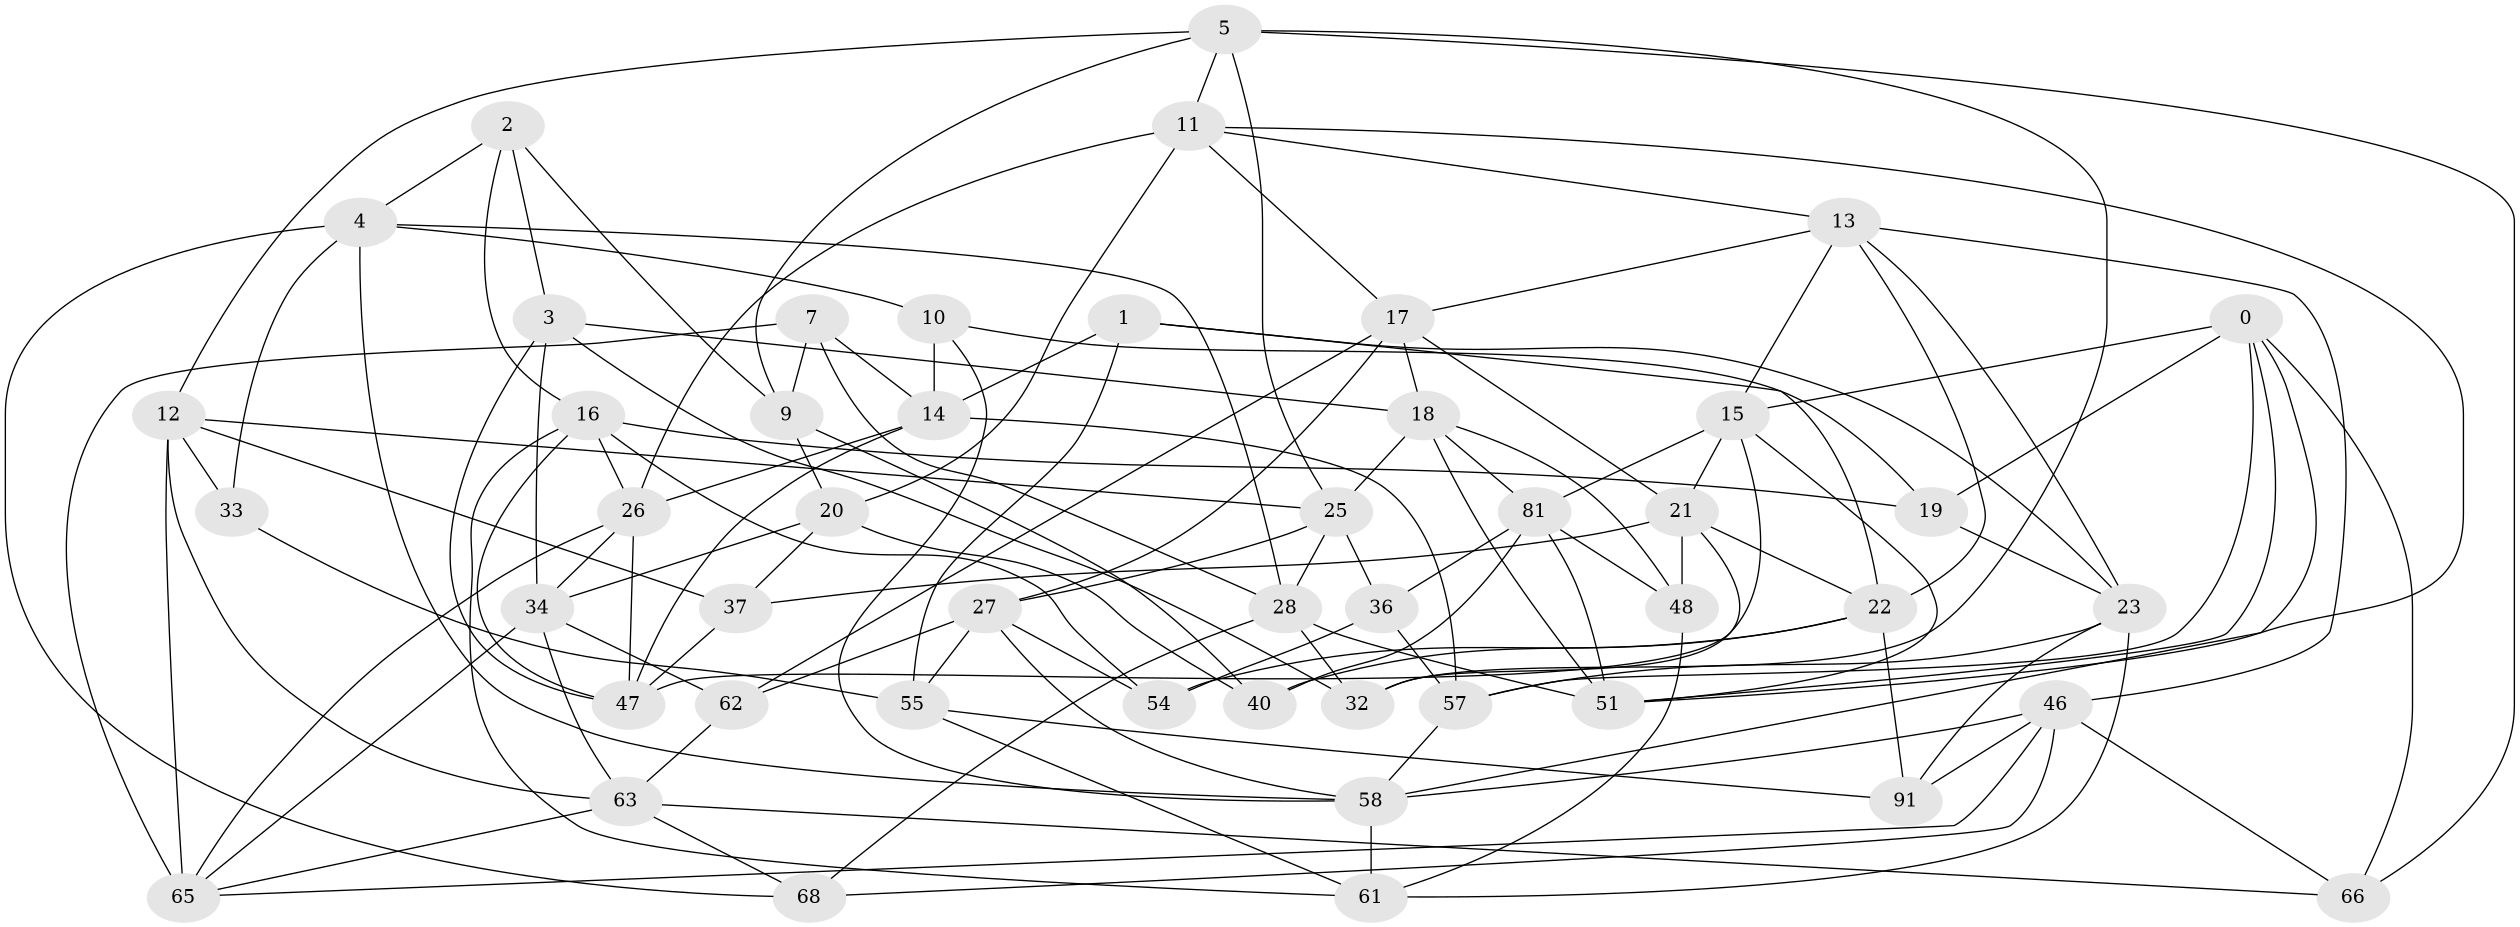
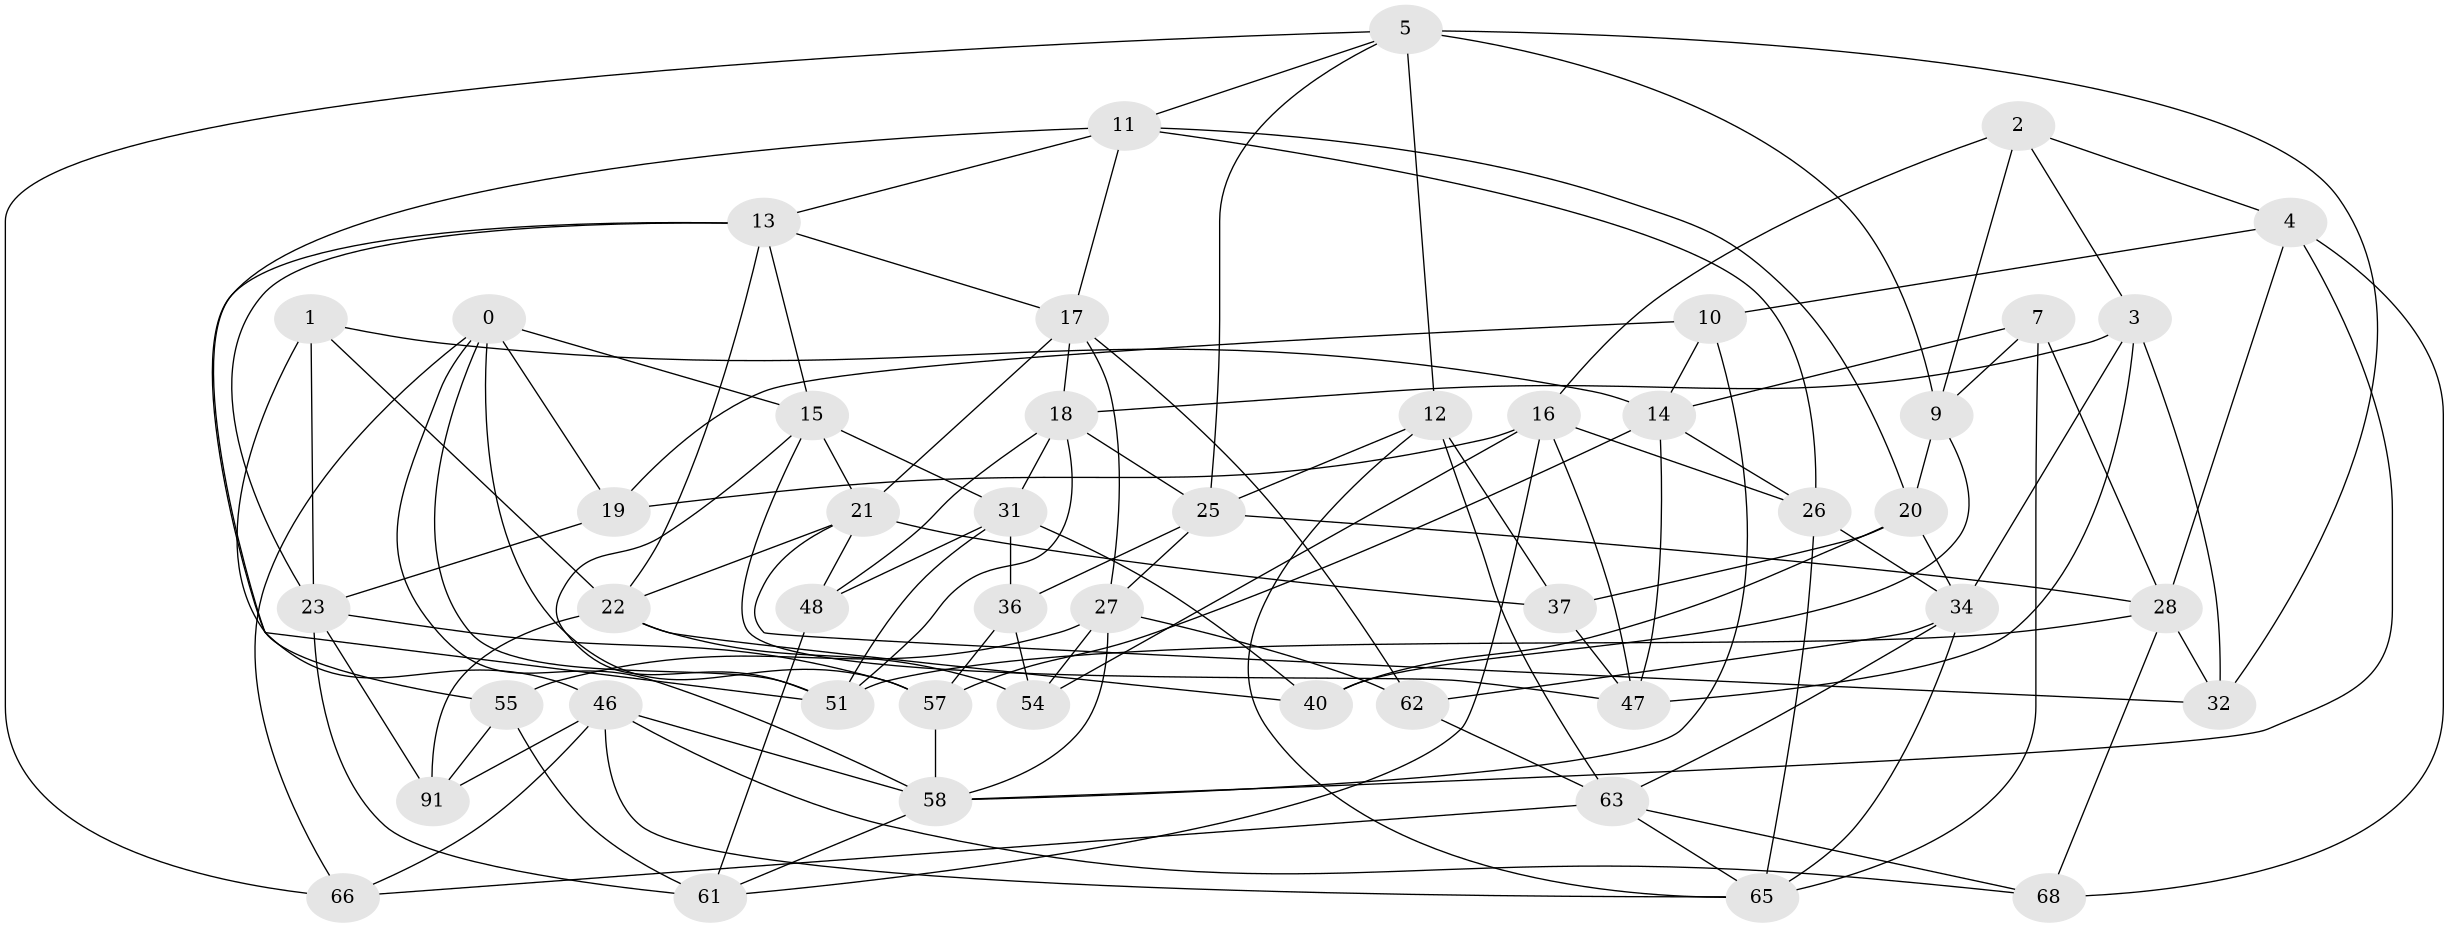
node "33": removed
node "81": label "81" -> "31"
edge "26" -- "47": removed
